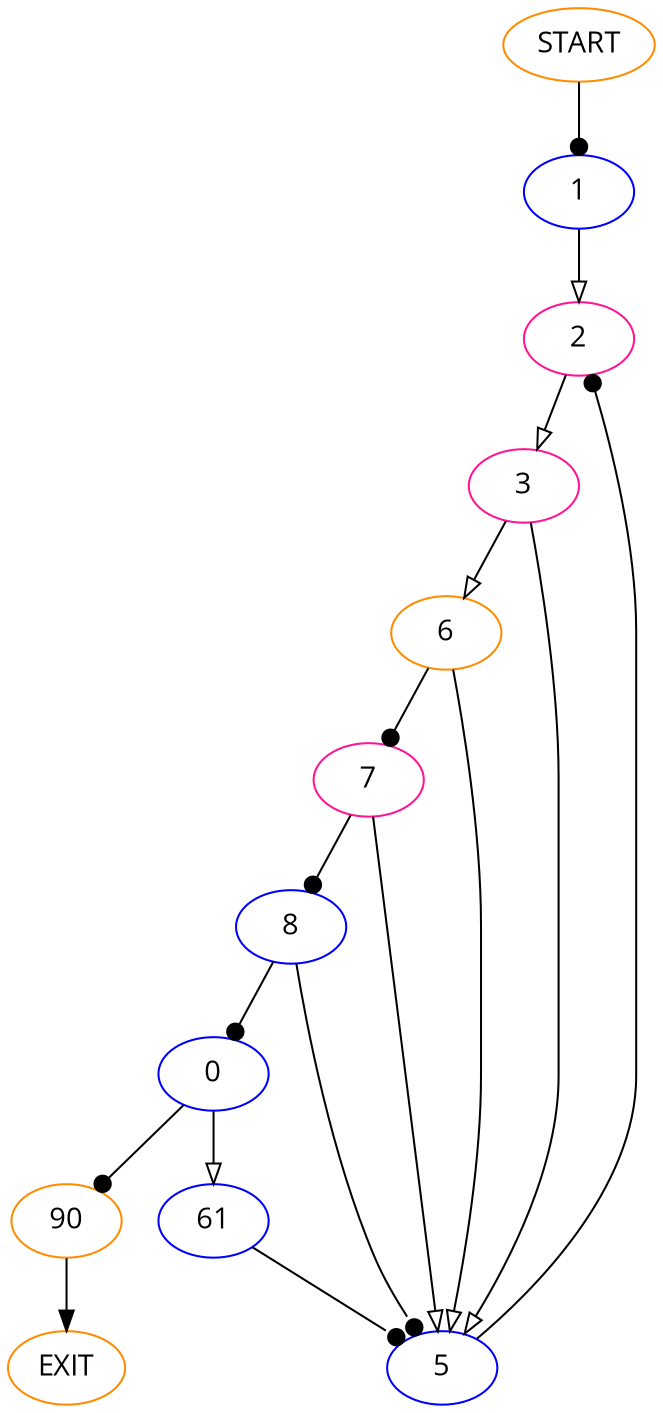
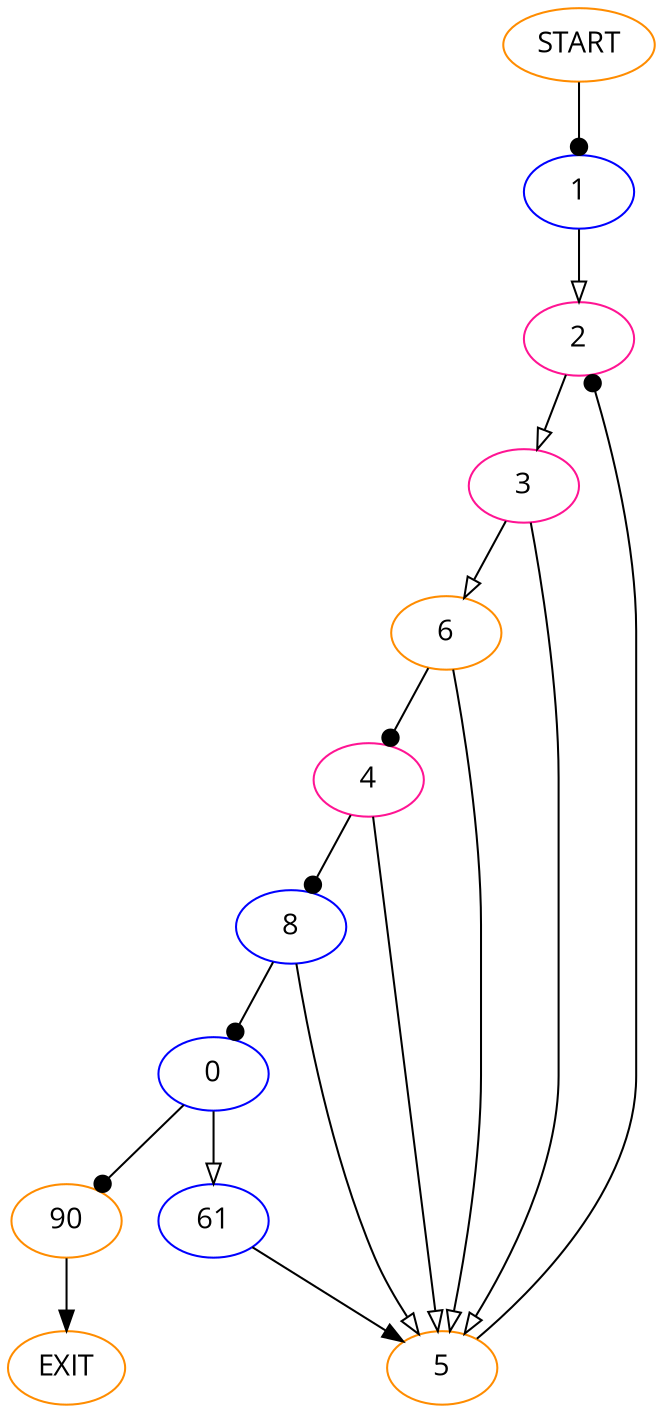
node "7": label "7" -> "4"
edge "8" -> "5": arrowhead dot -> onormal
edge "61" -> "5": arrowhead dot -> normal
node "5": color blue -> darkorange
